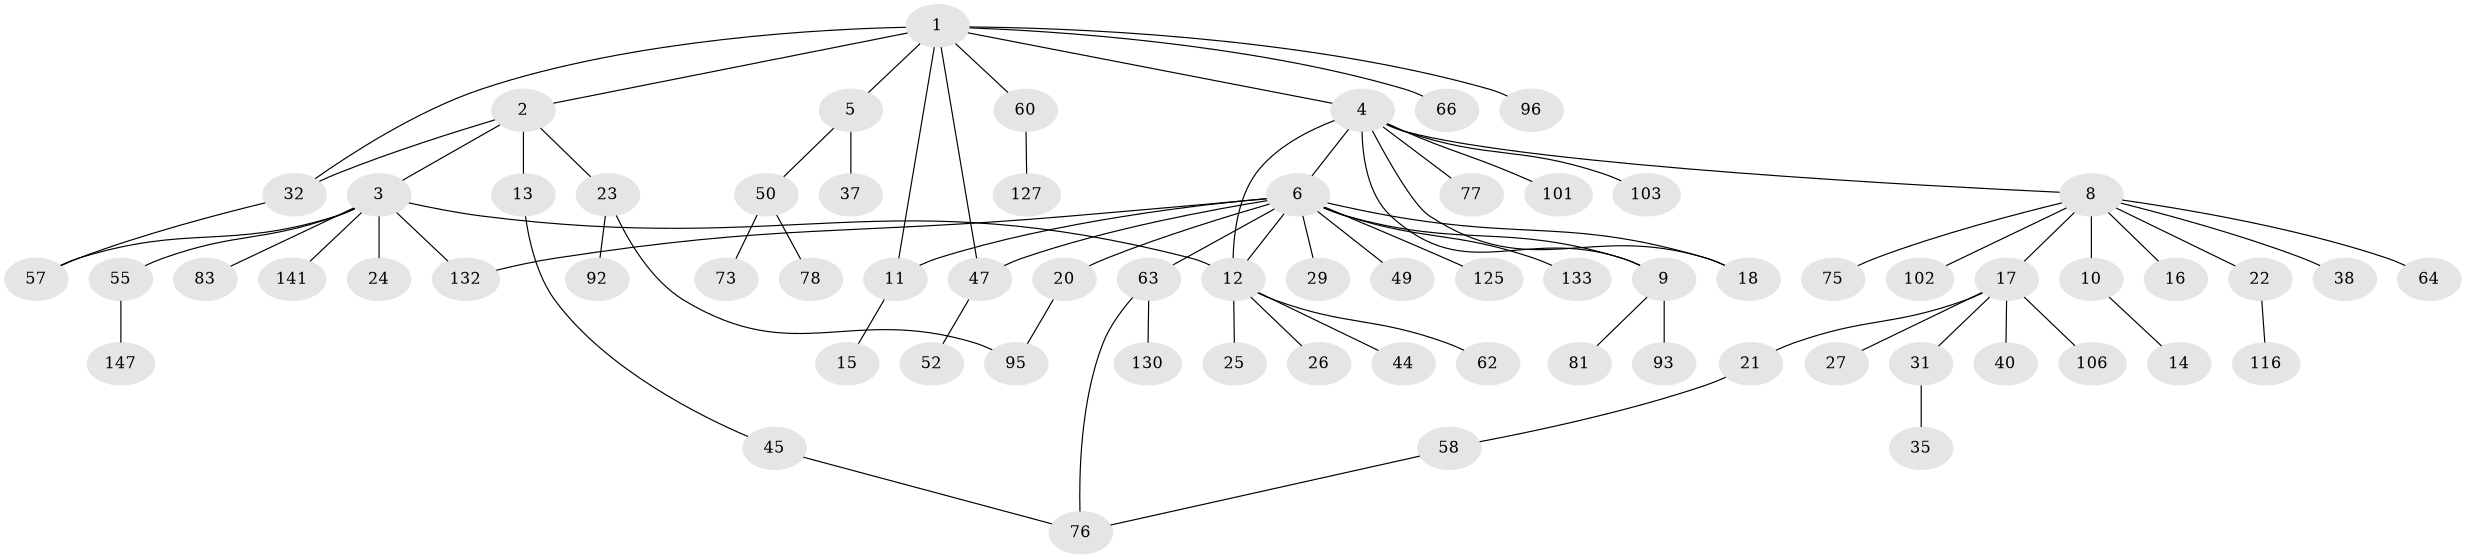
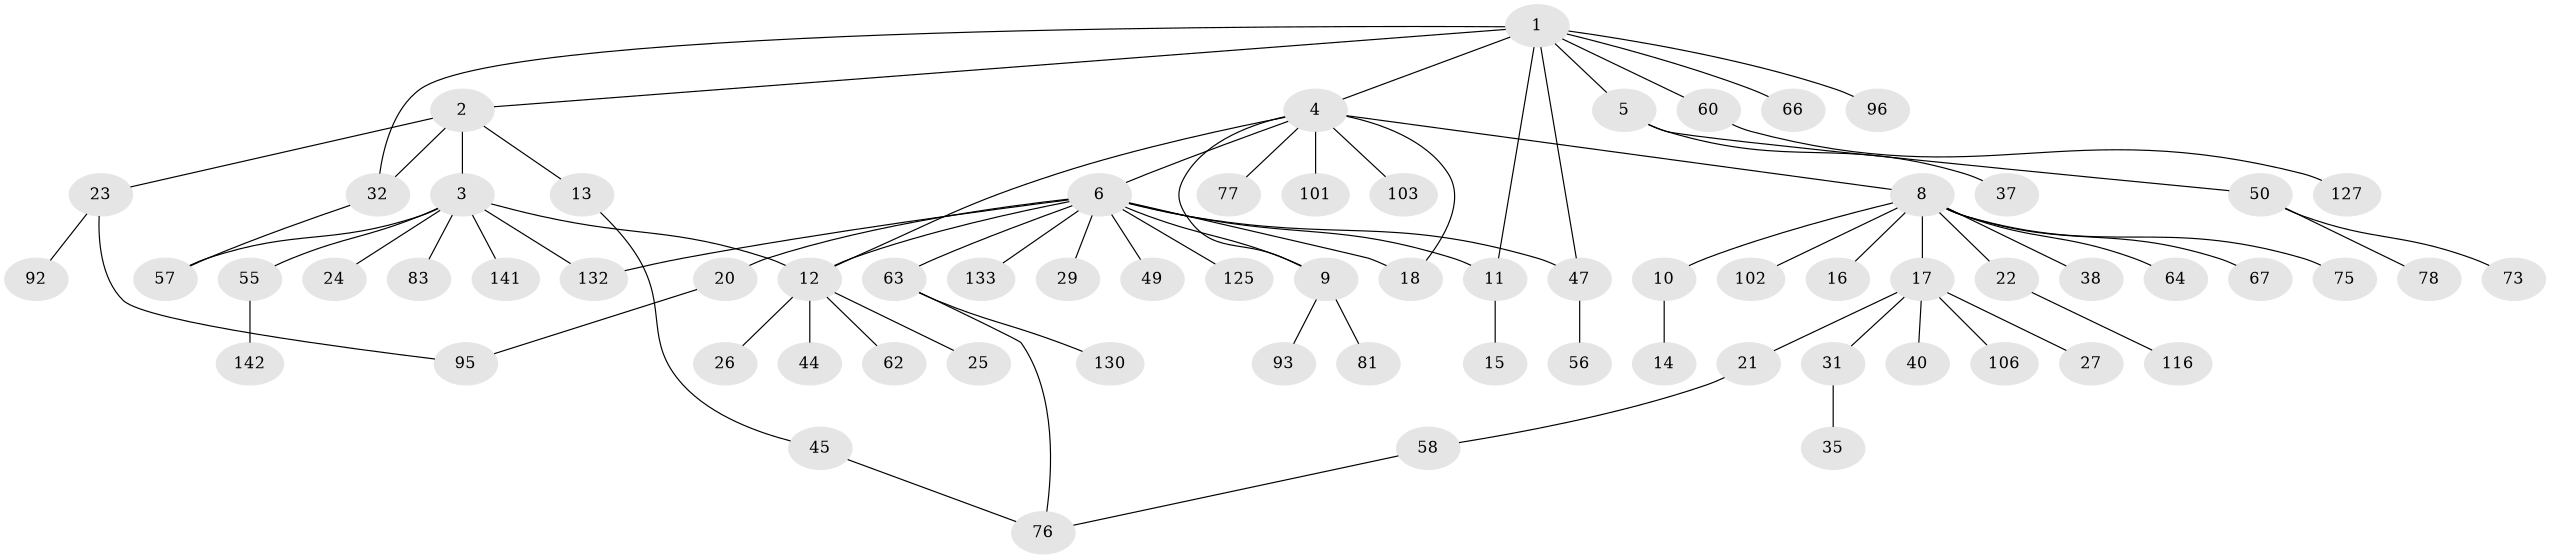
node "67": added
node "147": label "147" -> "142"
node "52": label "52" -> "56"
